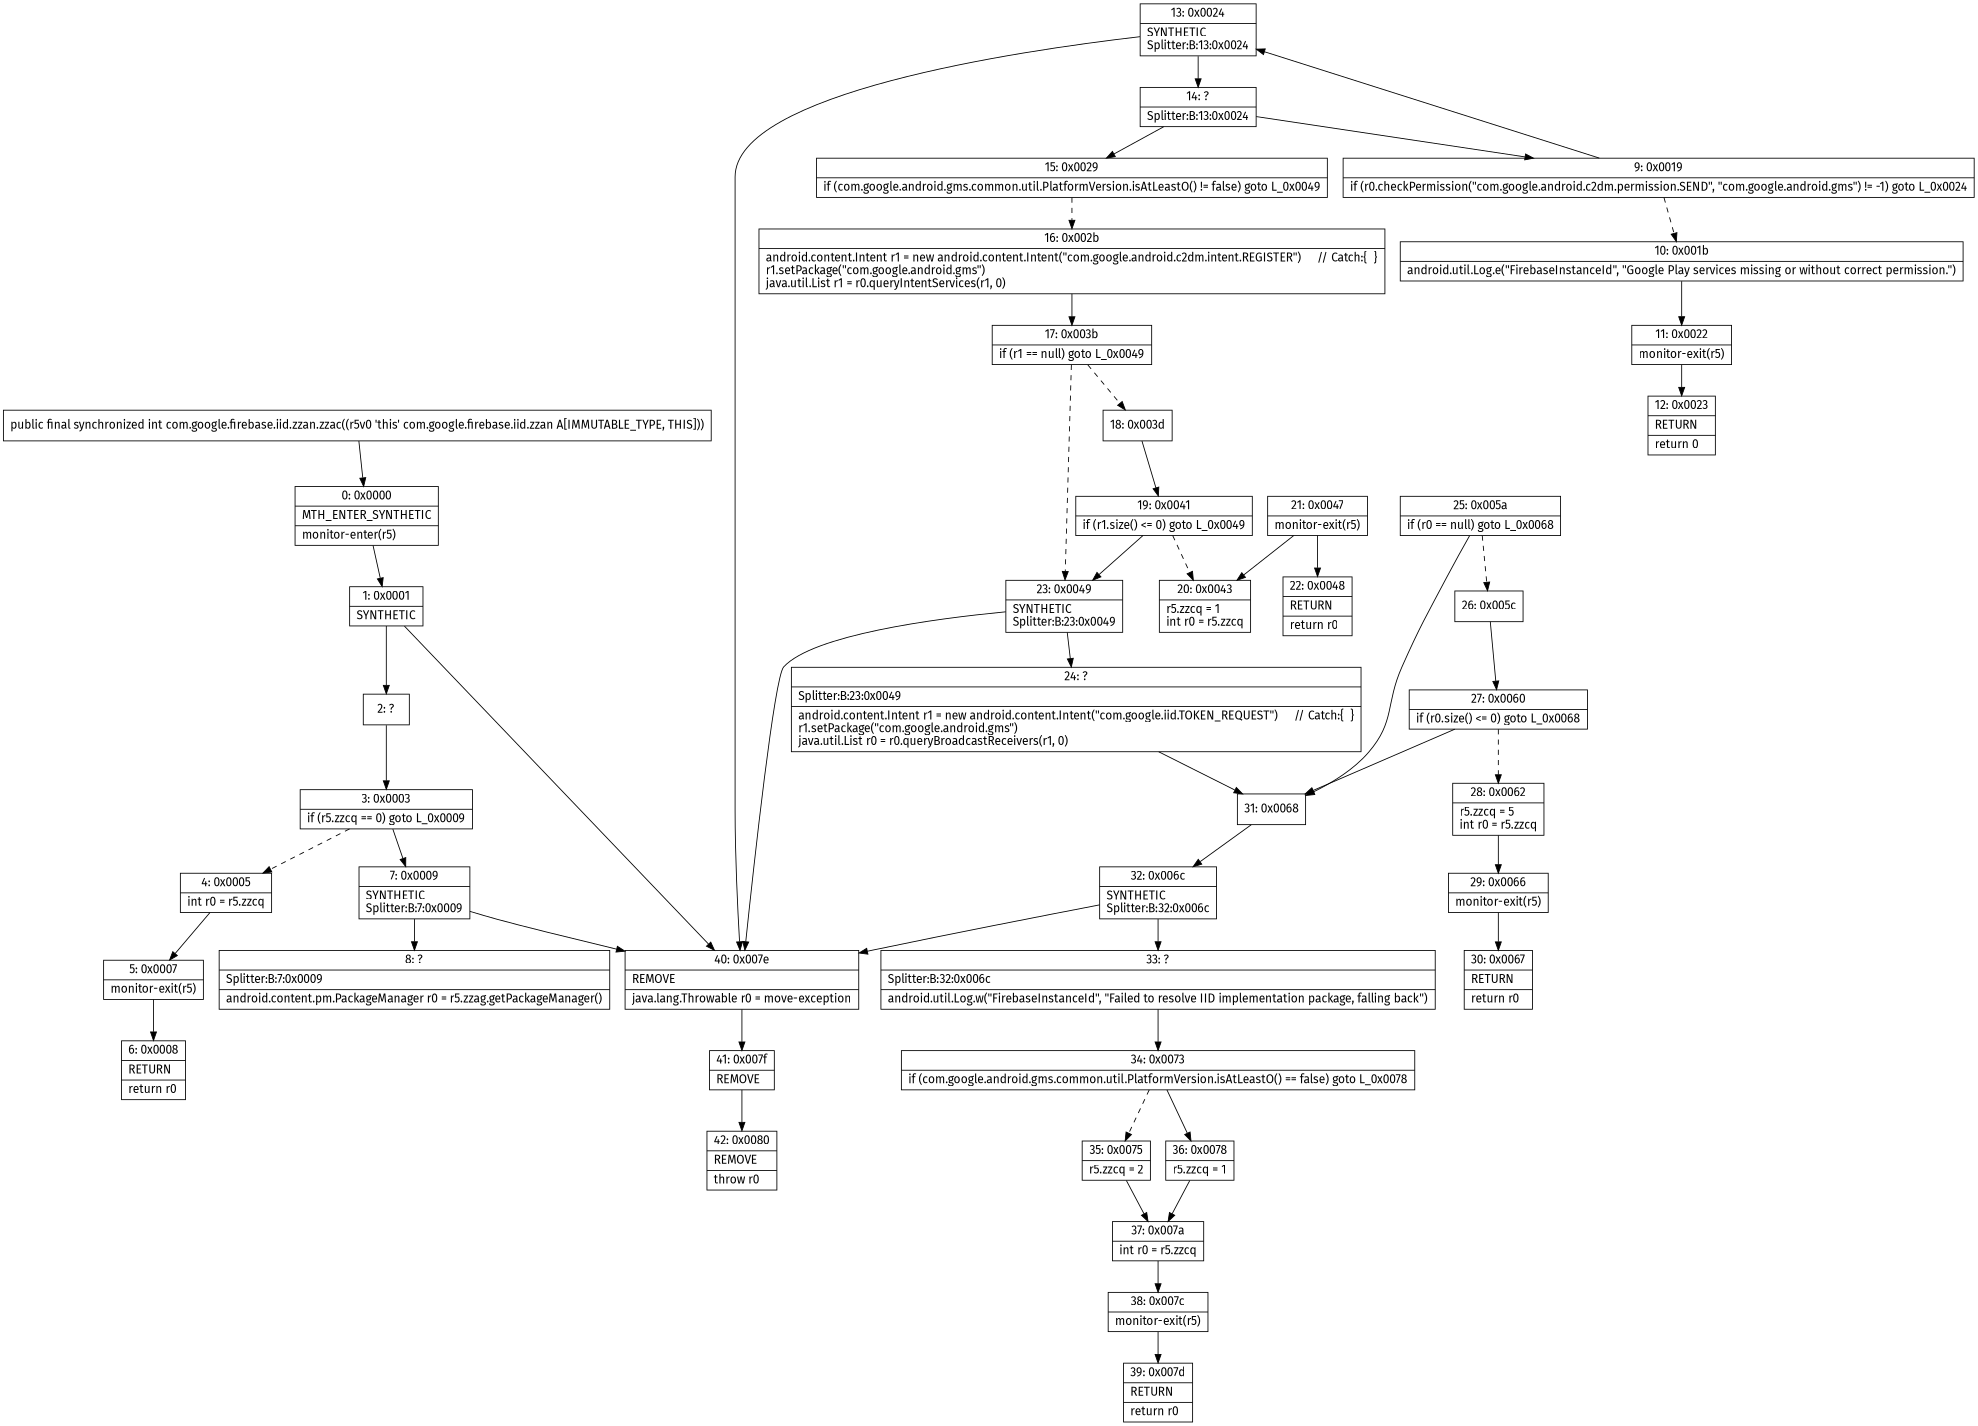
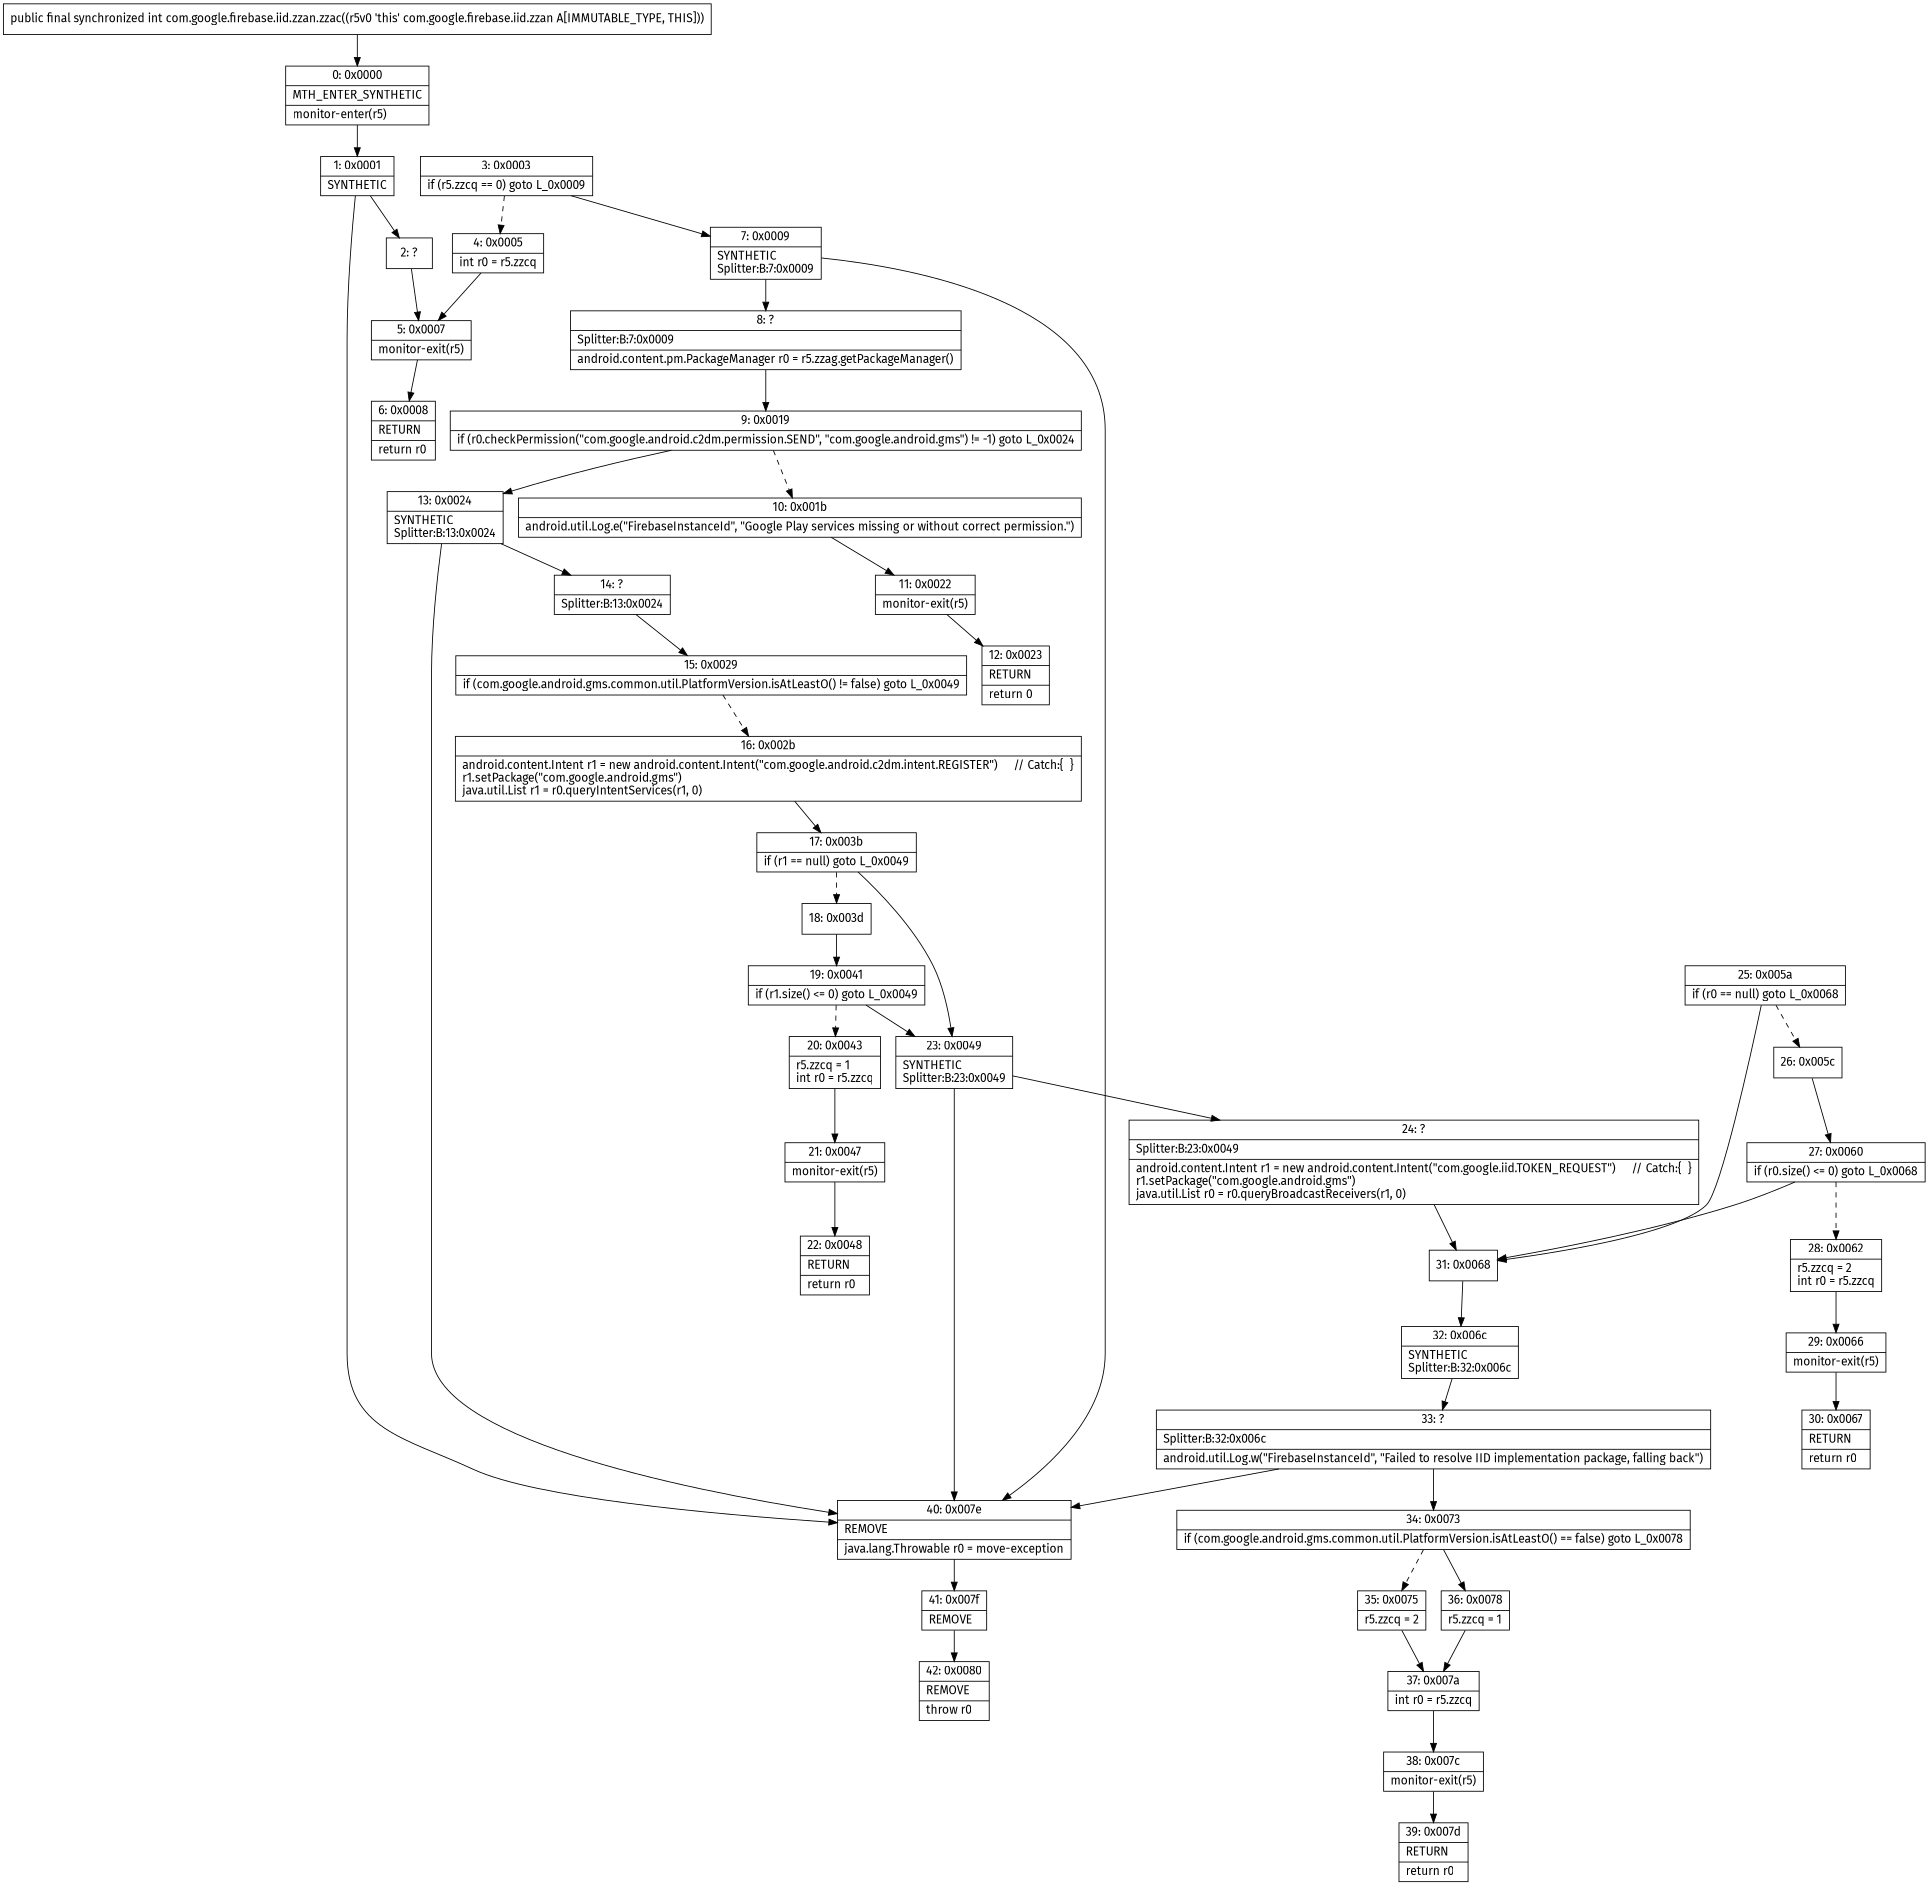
edge "14: ?" -> "9: 0x0019": now "8: ?" -> "9: 0x0019"
edge "17: 0x003b" -> "23: 0x0049": style dashed -> solid
edge "21: 0x0047" -> "20: 0x0043": reversed
edge "2: ?" -> "3: 0x0003": now "2: ?" -> "5: 0x0007"
node "28: 0x0062": text "r5.zzcq = 5" -> "r5.zzcq = 2"
edge "32: 0x006c" -> "40: 0x007e": now "33: ?" -> "40: 0x007e"
